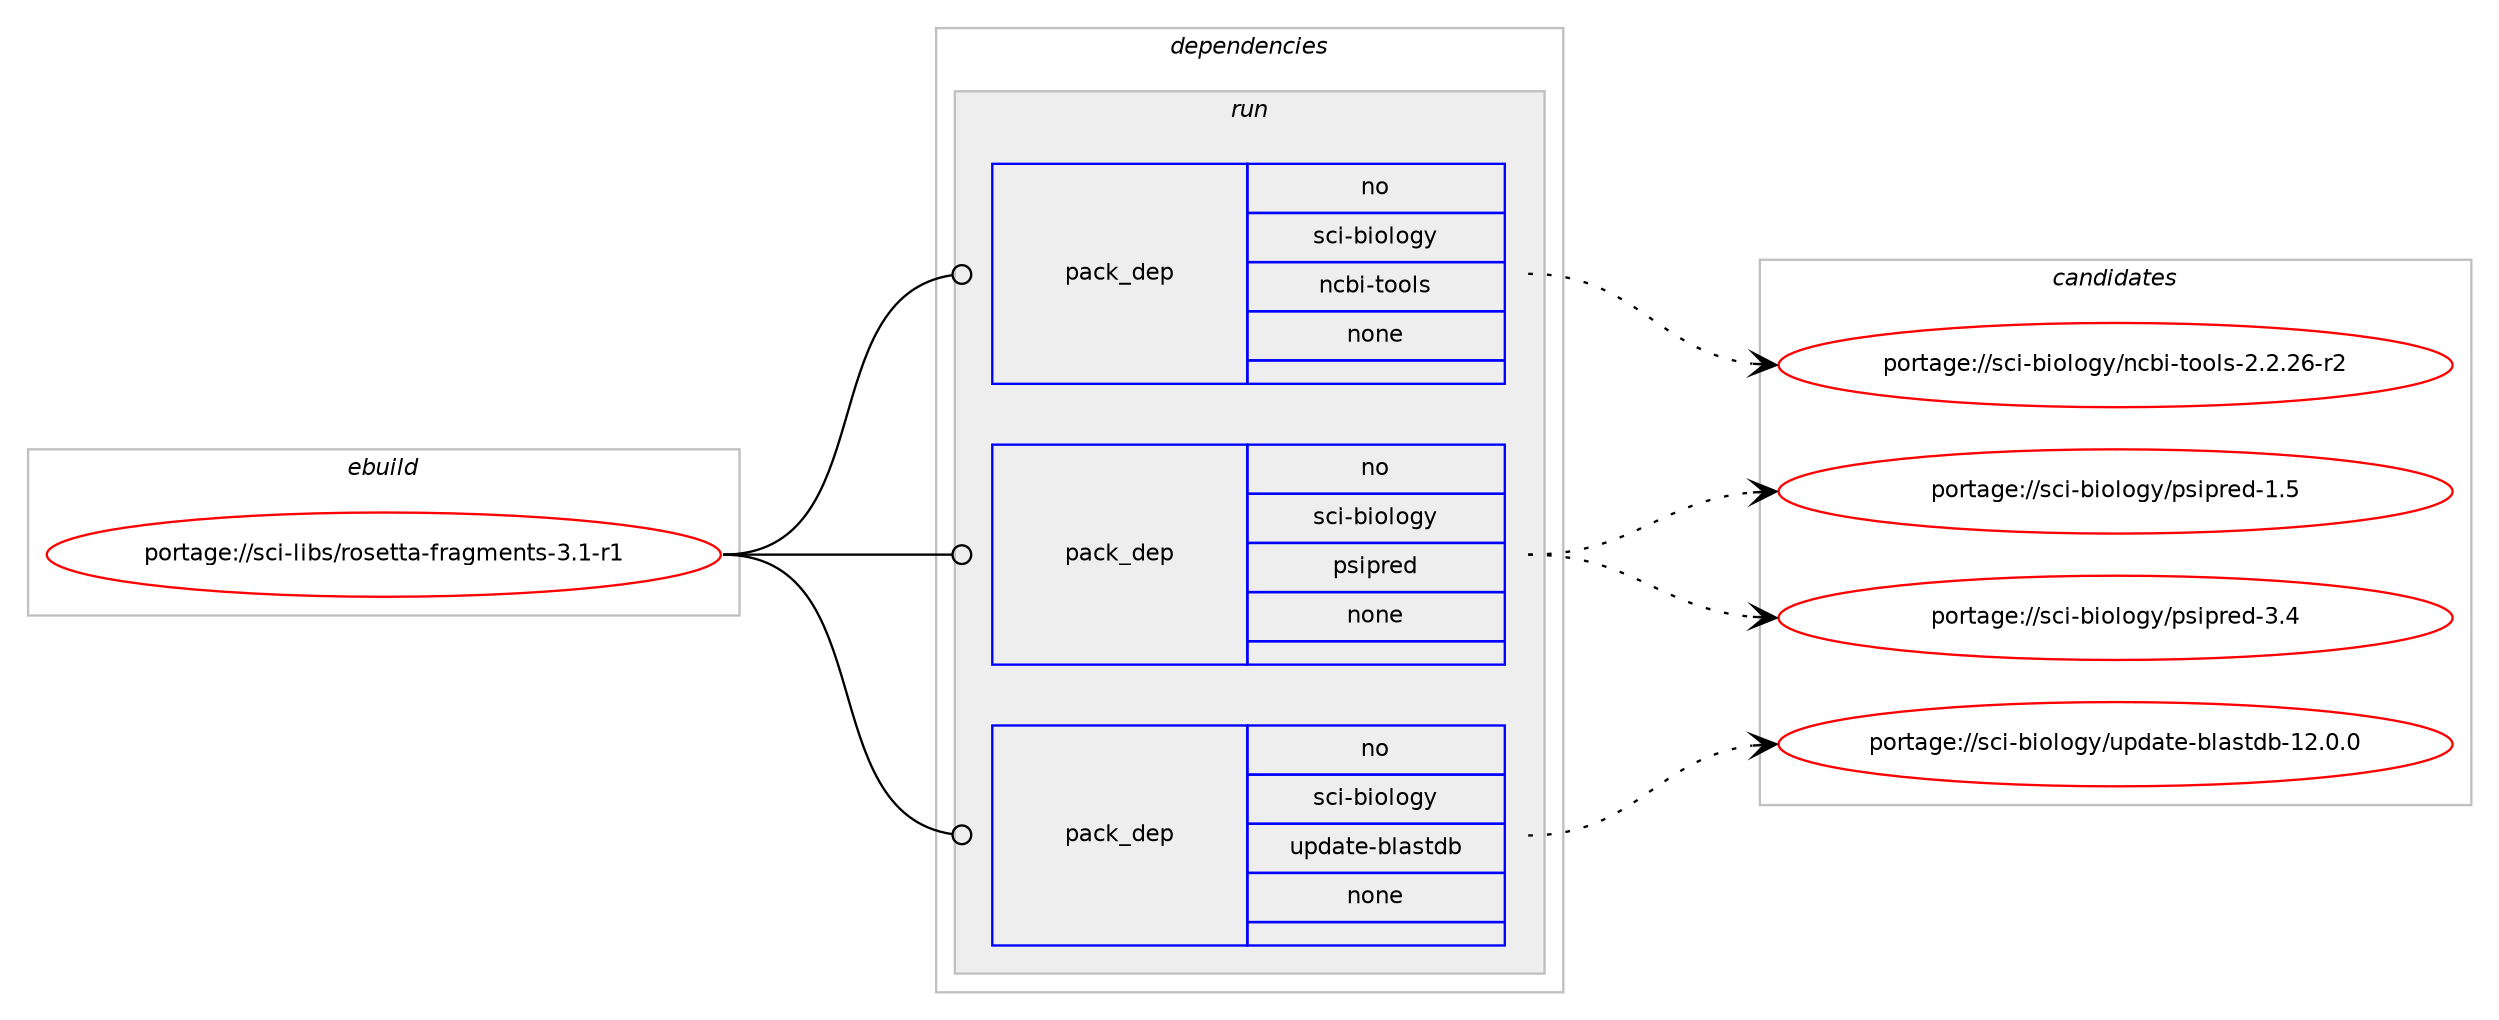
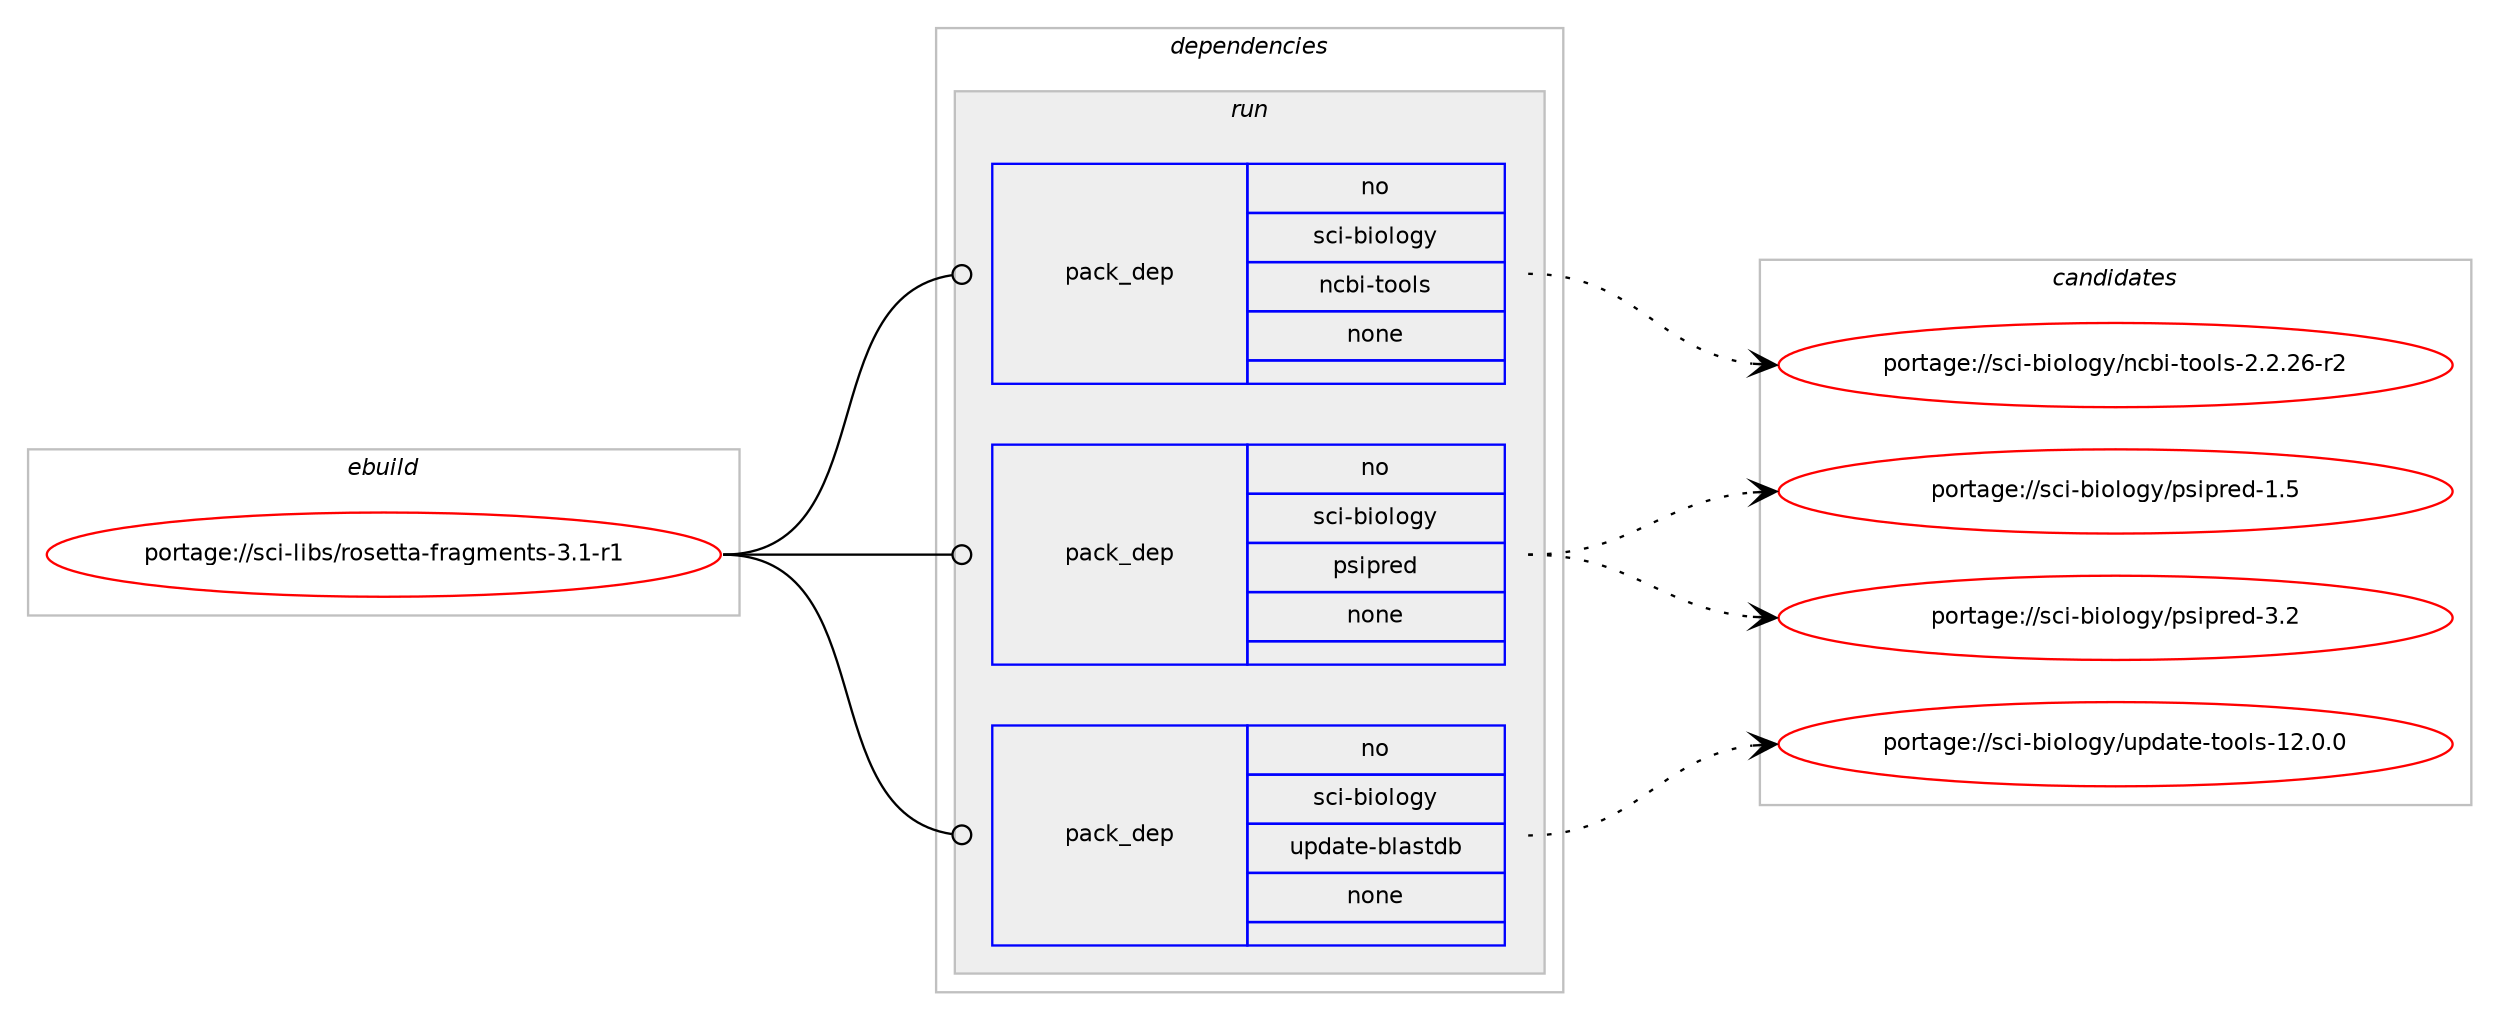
node "portage://sci-biology/psipred-3.4": label "portage://sci-biology/psipred-3.4" -> "portage://sci-biology/psipred-3.2"
node "portage://sci-biology/update-blastdb-12.0.0": label "portage://sci-biology/update-blastdb-12.0.0" -> "portage://sci-biology/update-tools-12.0.0"
